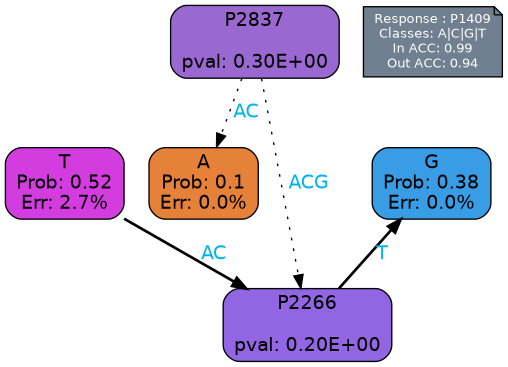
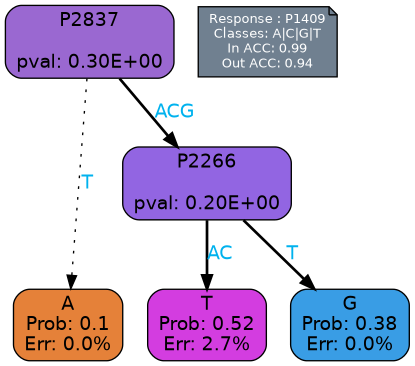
edge "P2837 pval: 0.30E+00" -> "A Prob: 0.1 Err: 0.0%": label "AC" -> "T"
edge "P2837 pval: 0.30E+00" -> "P2266 pval: 0.20E+00": style dotted -> bold
edge "T Prob: 0.52 Err: 2.7%" -> "P2266 pval: 0.20E+00": reversed
